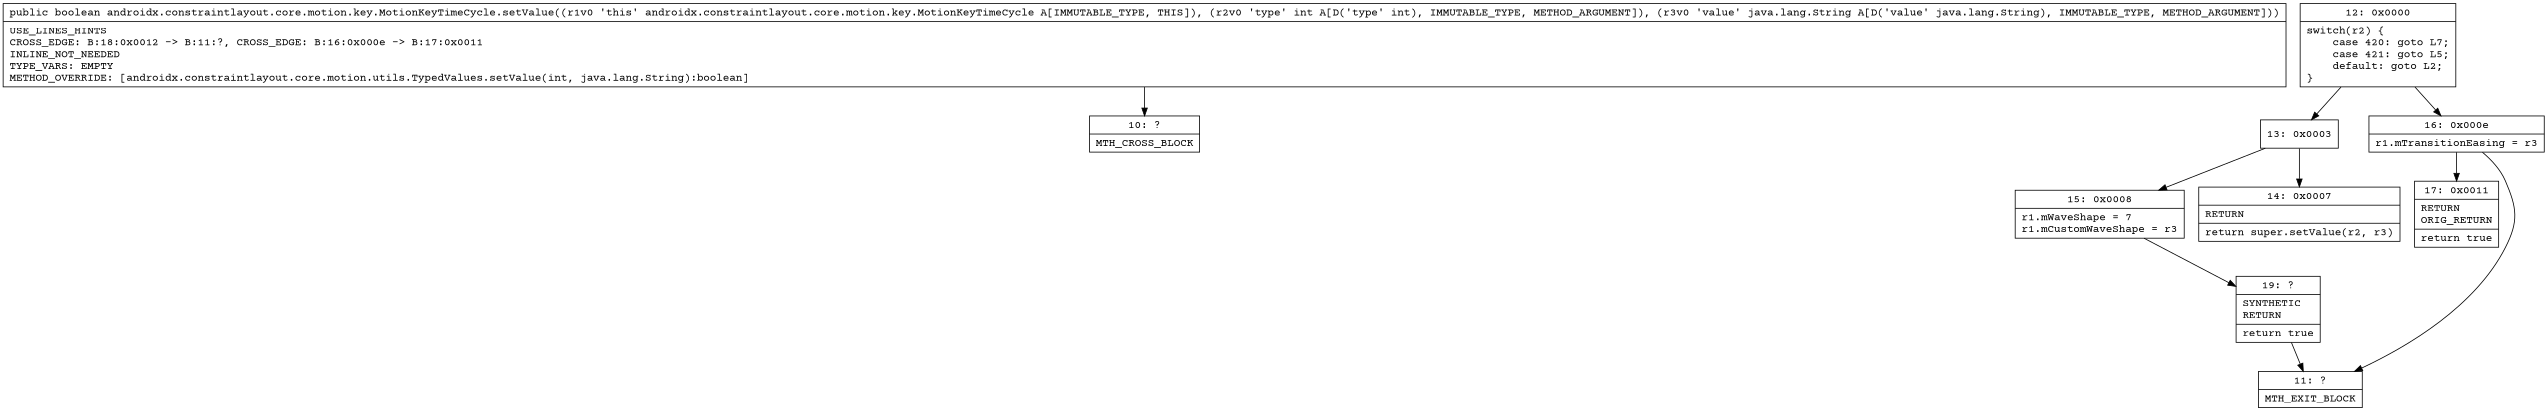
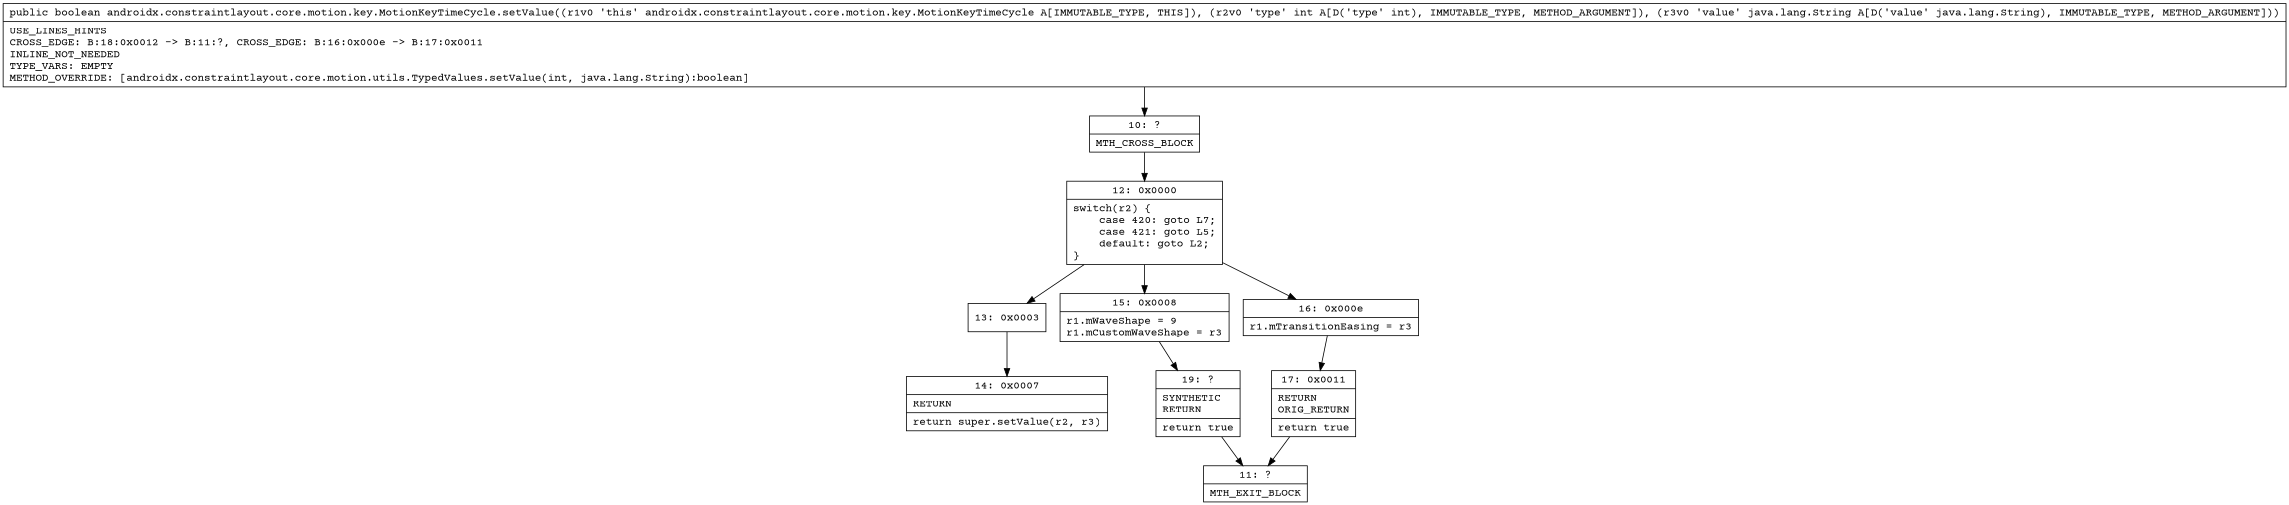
edge "10: ?" -> "12: 0x0000": added
edge "13: 0x0003" -> "15: 0x0008": now "12: 0x0000" -> "15: 0x0008"
node "15: 0x0008": text "r1.mWaveShape = 7" -> "r1.mWaveShape = 9"
edge "16: 0x000e" -> "11: ?": now "17: 0x0011" -> "11: ?"
